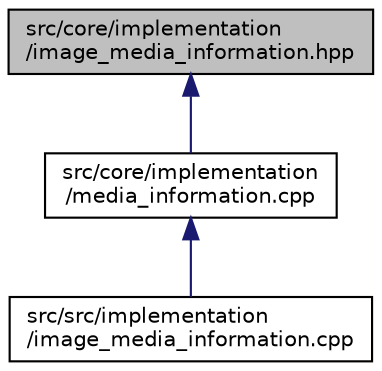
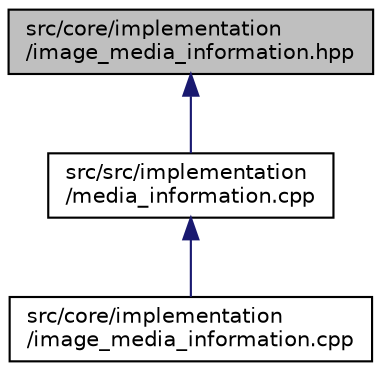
node "src/core/implementation /media_information.cpp": label "src/core/implementation /media_information.cpp" -> "src/src/implementation /media_information.cpp"
node "src/src/implementation /image_media_information.cpp": label "src/src/implementation /image_media_information.cpp" -> "src/core/implementation /image_media_information.cpp"
